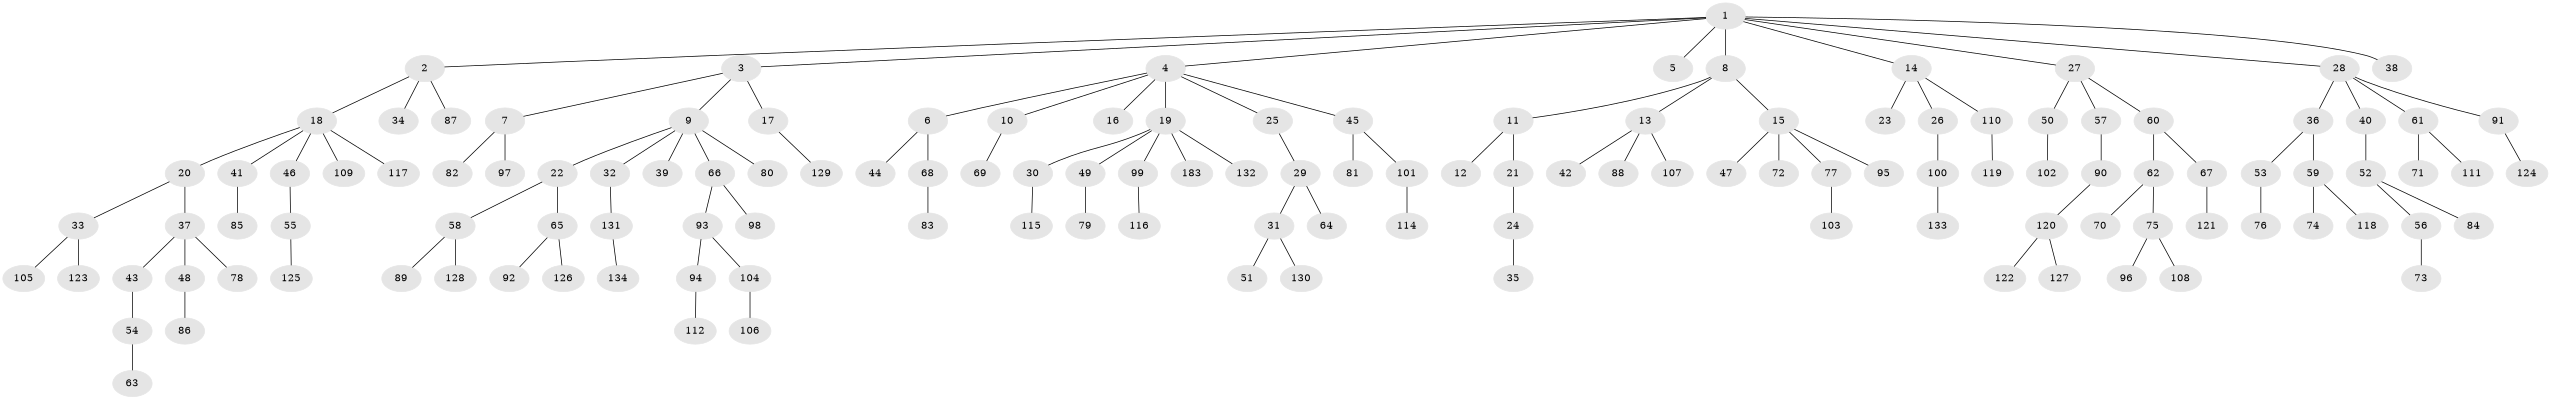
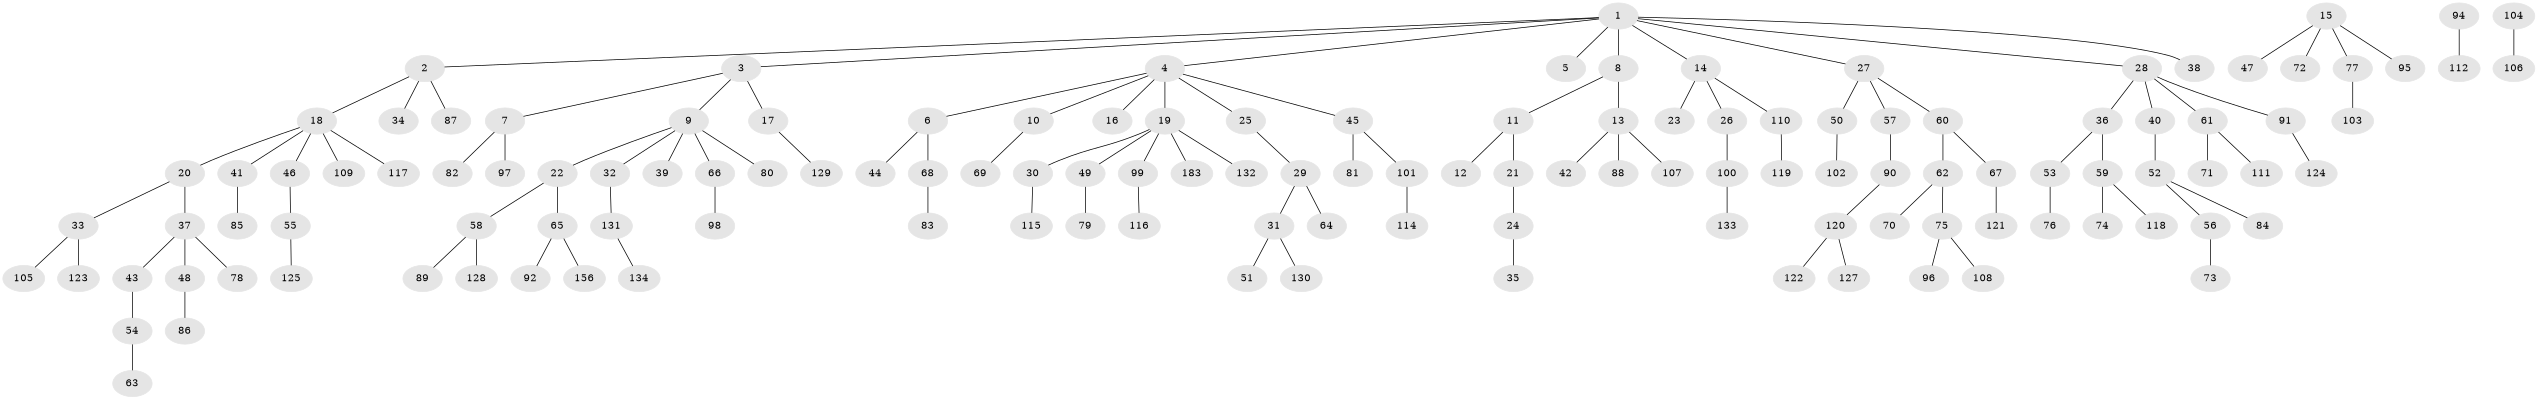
edge "8" -- "15": removed
node "93": removed
node "126": label "126" -> "156"
